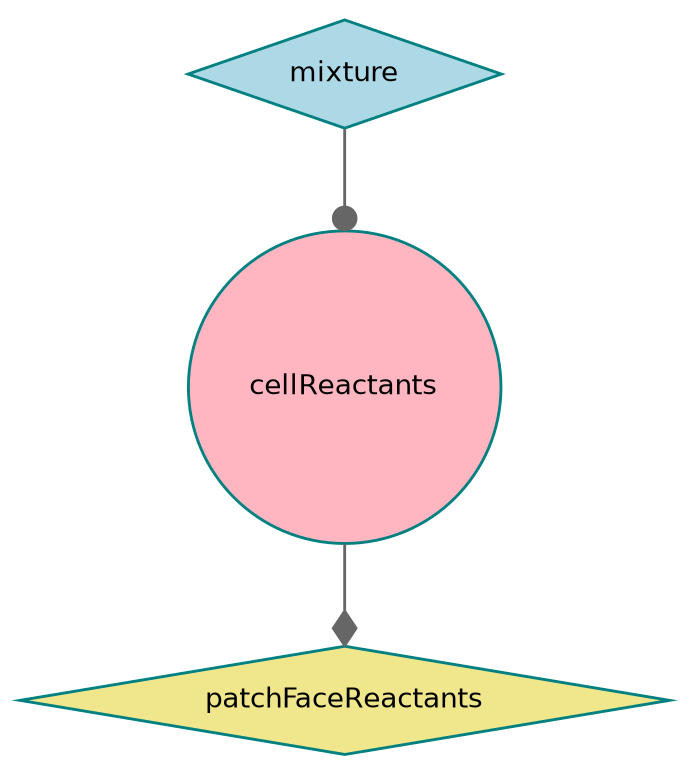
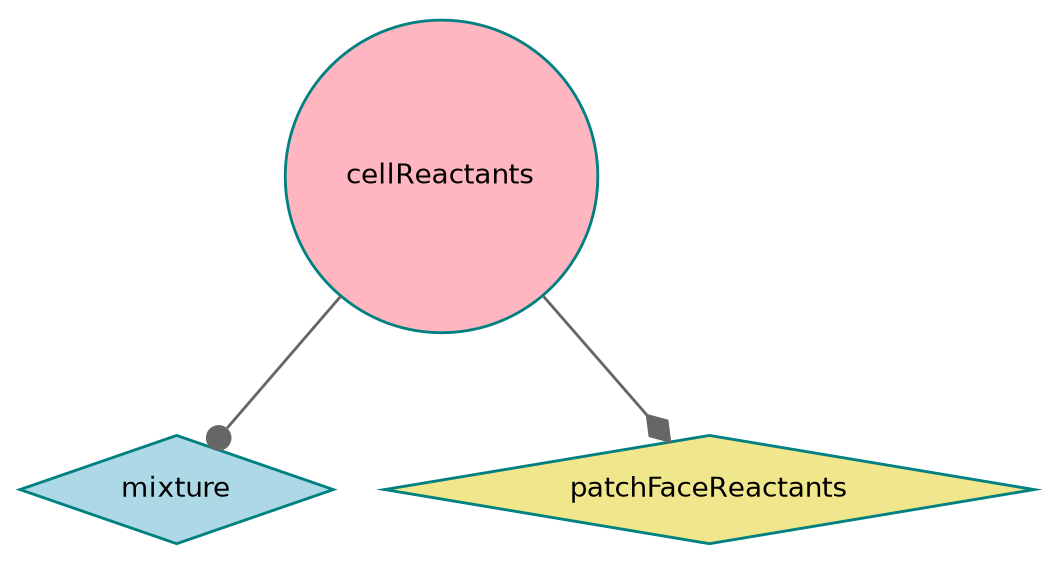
edge "mixture" -> "cellReactants": reversed
